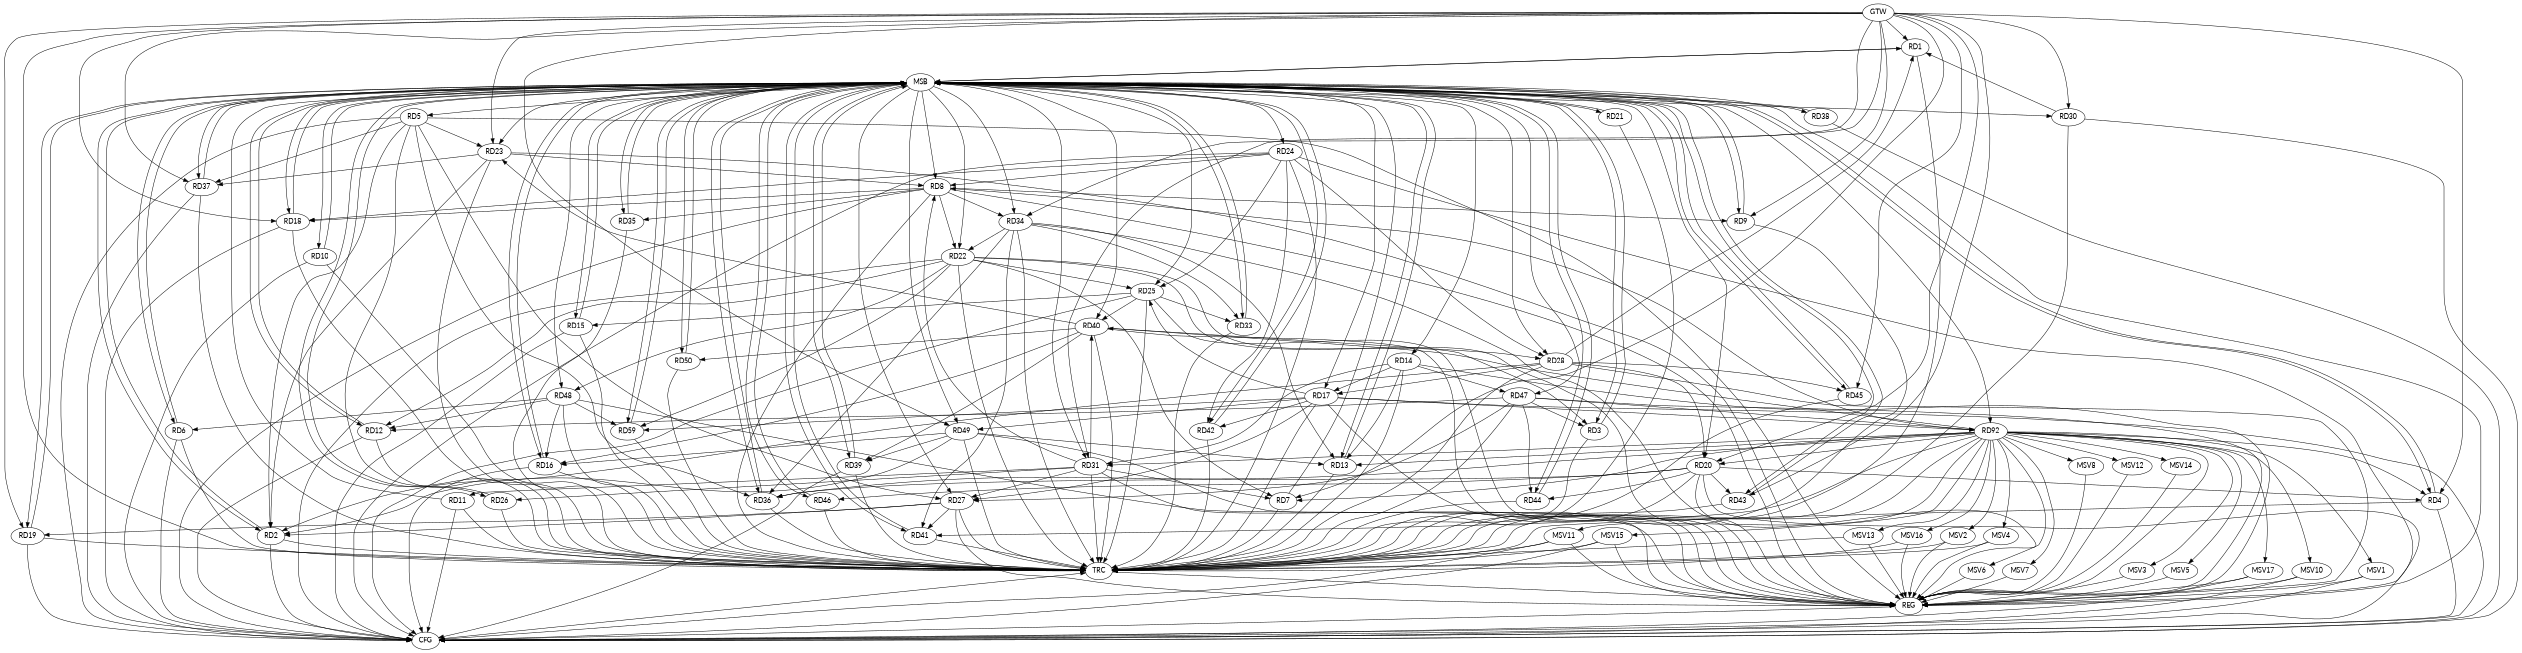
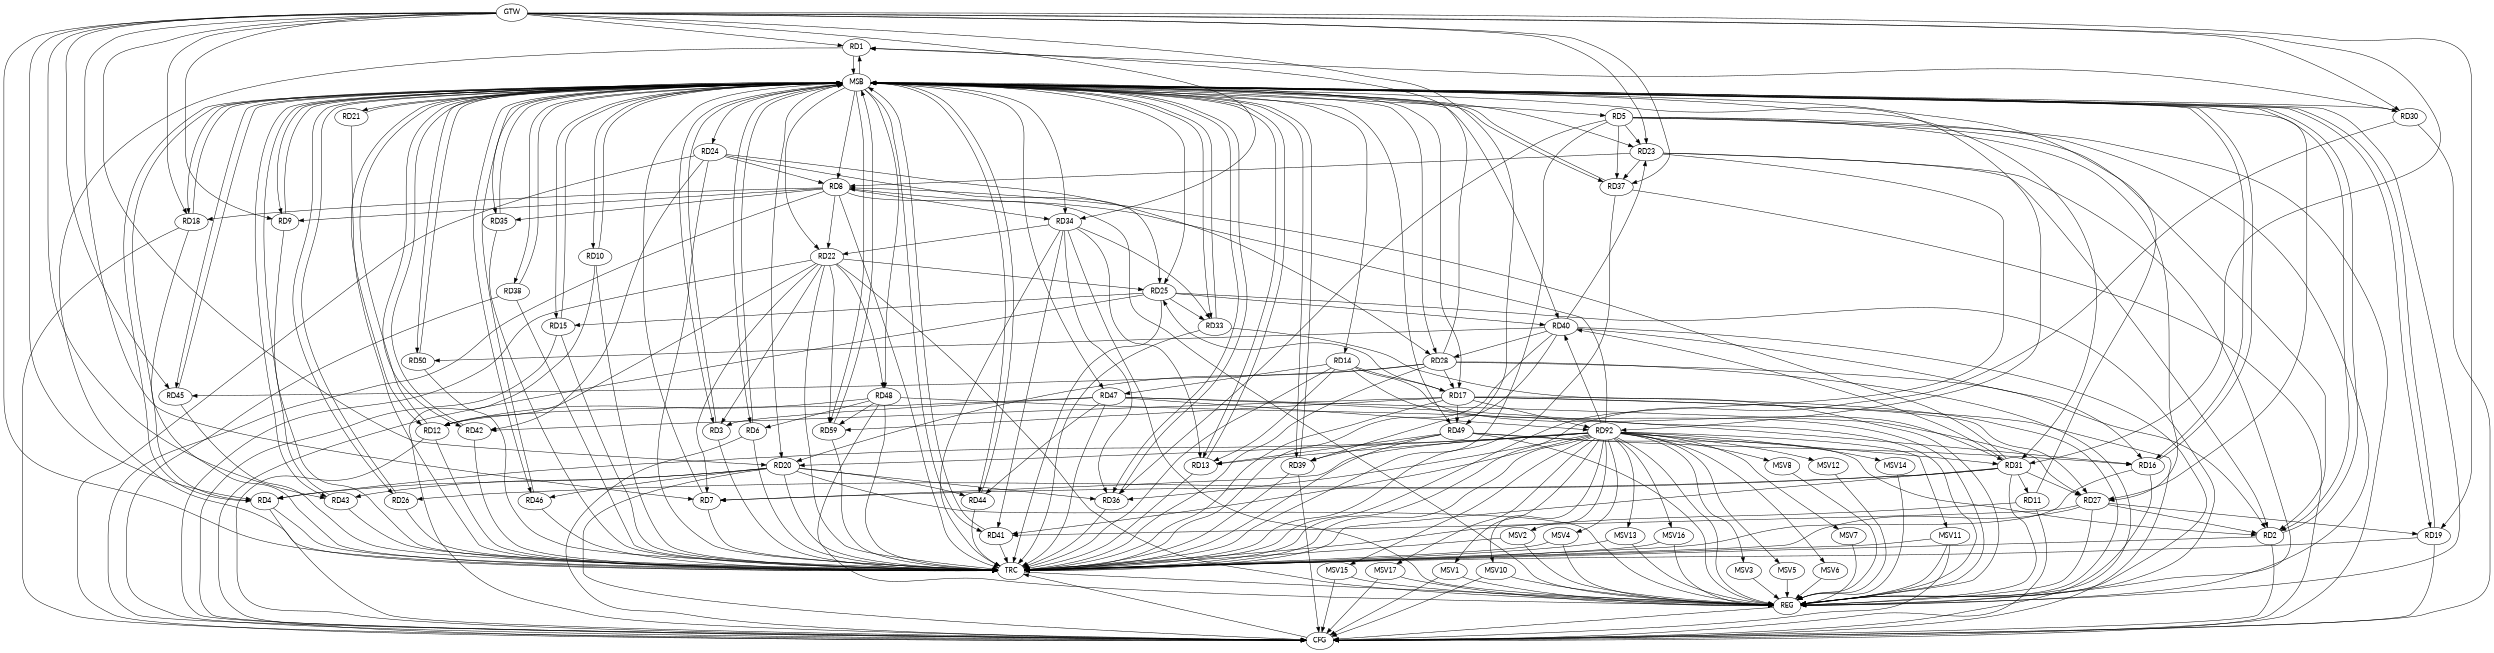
edge "RD24" -> "RD18": removed
edge "RD24" -> "REG": now "RD33" -> "REG"
edge "MSV15" -> "TRC": now "RD38" -> "TRC"
